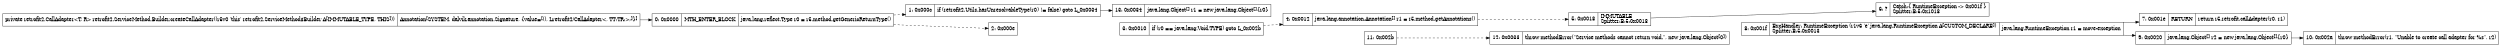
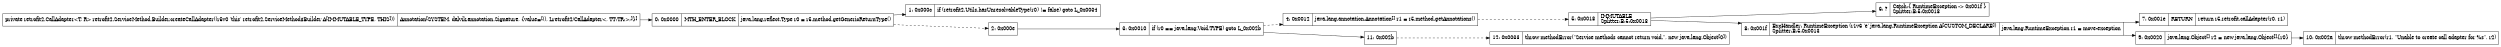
node "13: 0x0034": removed
node "6: ?": text "Splitter:B:5:0x1018" -> "Splitter:B:5:0x0018"
edge "0: 0x0000" -> "1: 0x000c": style dashed -> solid
edge "5: 0x0018" -> "8: 0x001f": added
edge "2: 0x000e" -> "3: 0x0010": added
edge "3: 0x0010" -> "11: 0x002b": added
